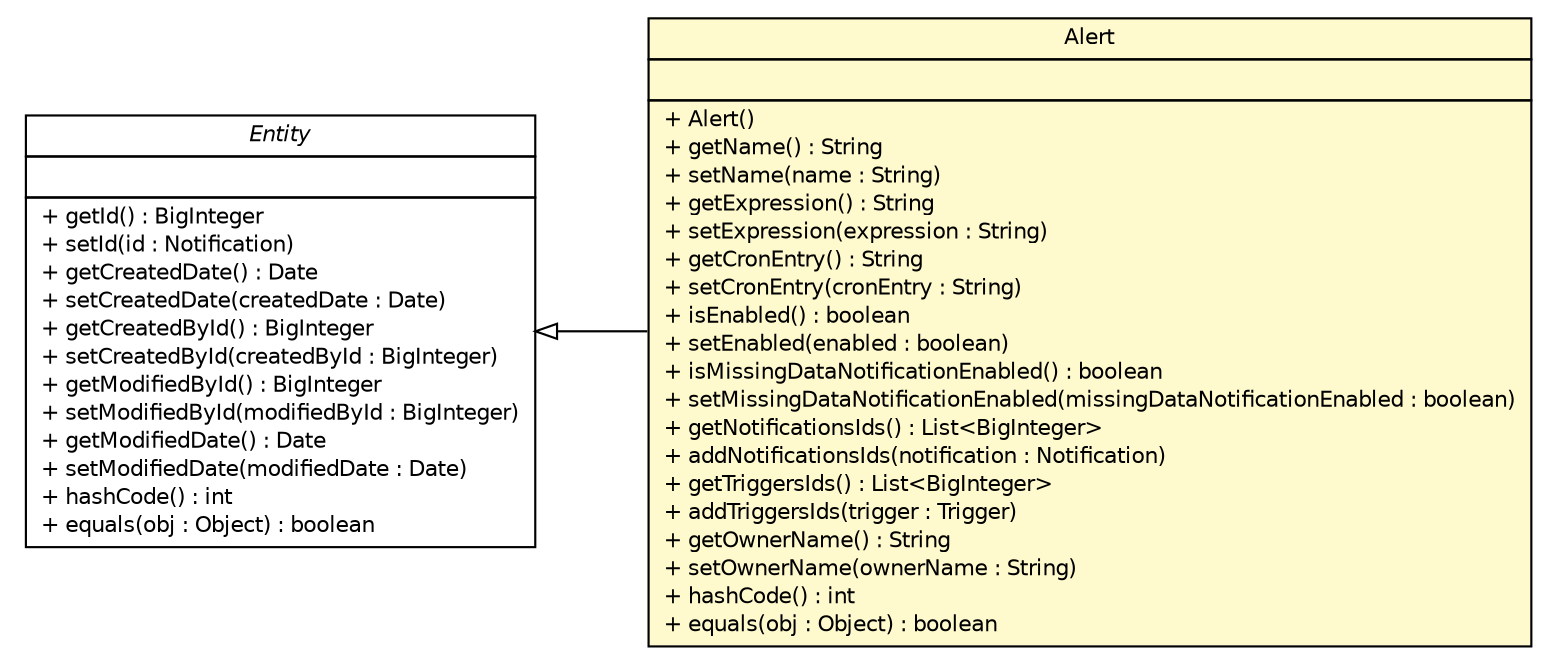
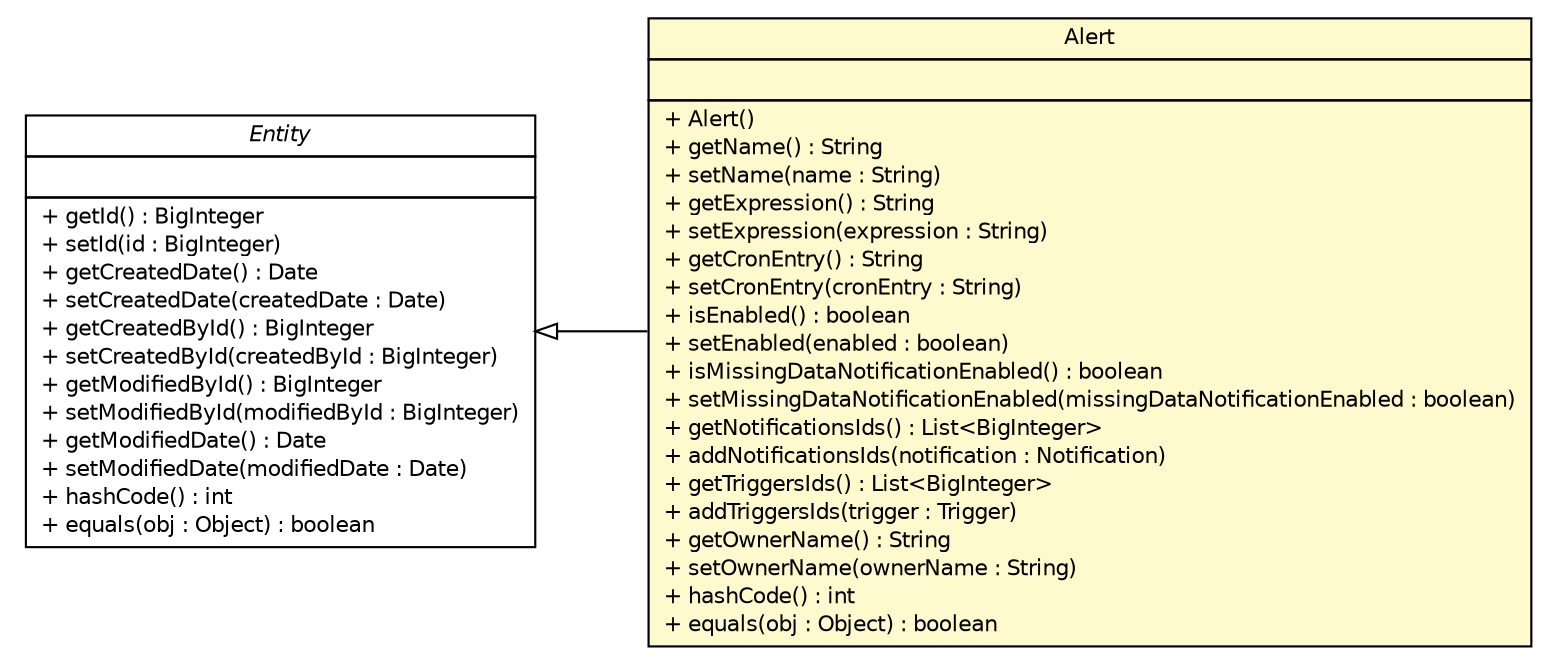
node "Entity": text "+ setId(id : Notification)" -> "+ setId(id : BigInteger)"
